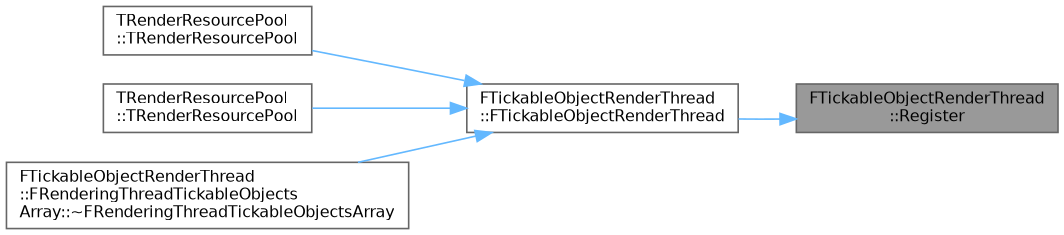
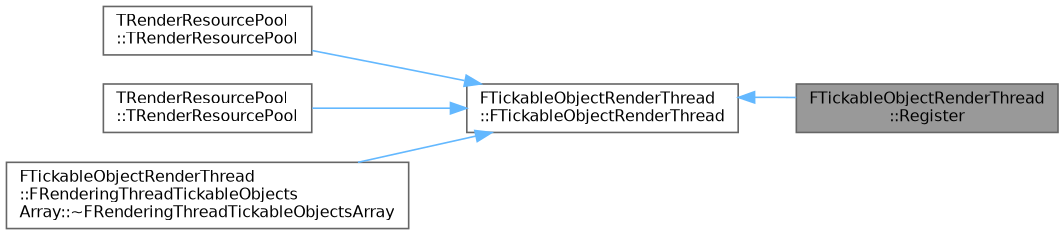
edge "FTickableObjectRenderThread ::FTickableObjectRenderThread" -> "FTickableObjectRenderThread ::Register": reversed
